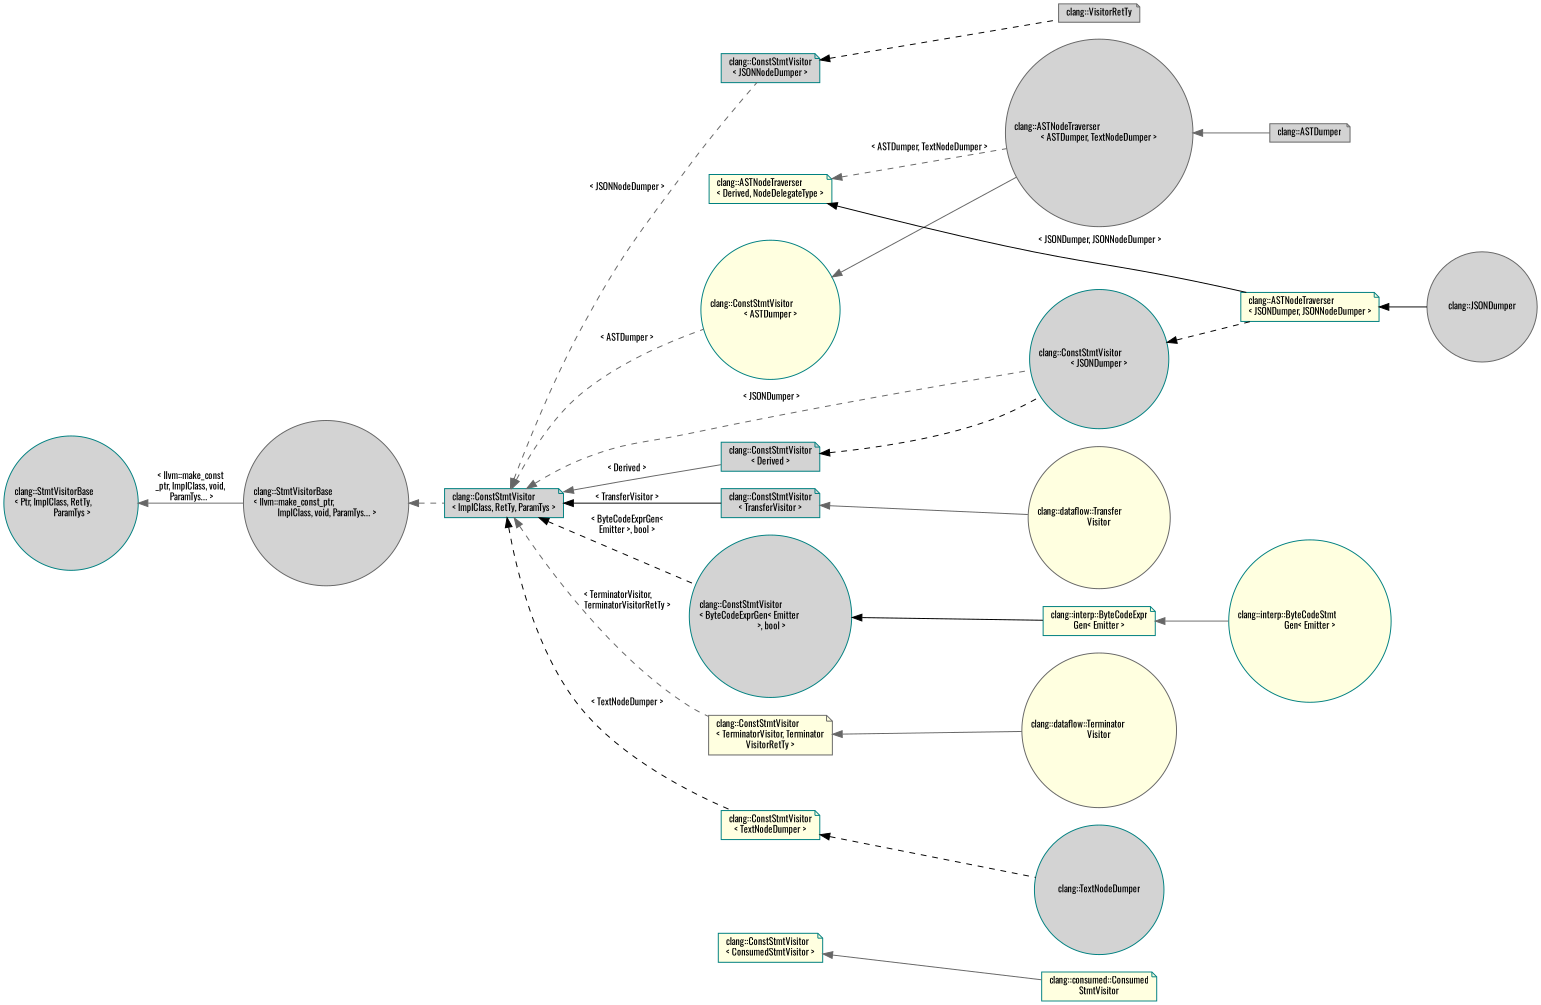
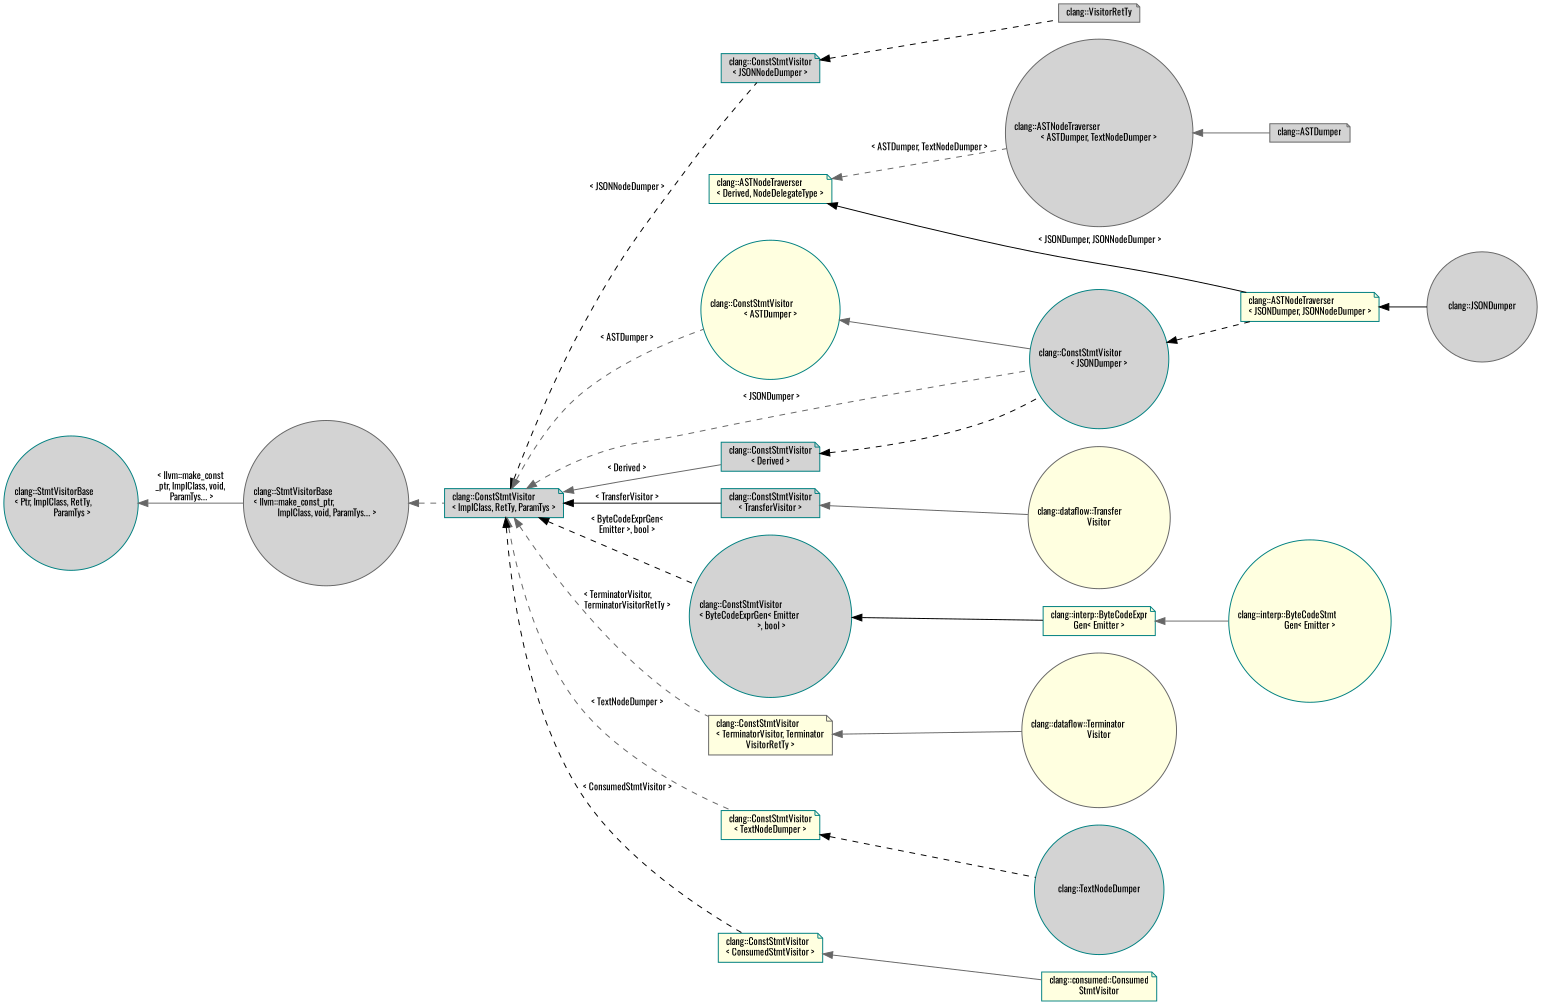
edge "clang::ASTNodeTraverser < ASTDumper, TextNodeDumper >" -> "clang::ConstStmtVisitor < ASTDumper >": now "clang::ConstStmtVisitor < JSONDumper >" -> "clang::ConstStmtVisitor < ASTDumper >"
edge "clang::ConstStmtVisitor < JSONNodeDumper >" -> "clang::ConstStmtVisitor < ImplClass, RetTy, ParamTys >": color gray40 -> black
edge "clang::ConstStmtVisitor < TextNodeDumper >" -> "clang::ConstStmtVisitor < ImplClass, RetTy, ParamTys >": color black -> gray40
edge "clang::ConstStmtVisitor < ConsumedStmtVisitor >" -> "clang::ConstStmtVisitor < ImplClass, RetTy, ParamTys >": added, label "< ConsumedStmtVisitor >"
